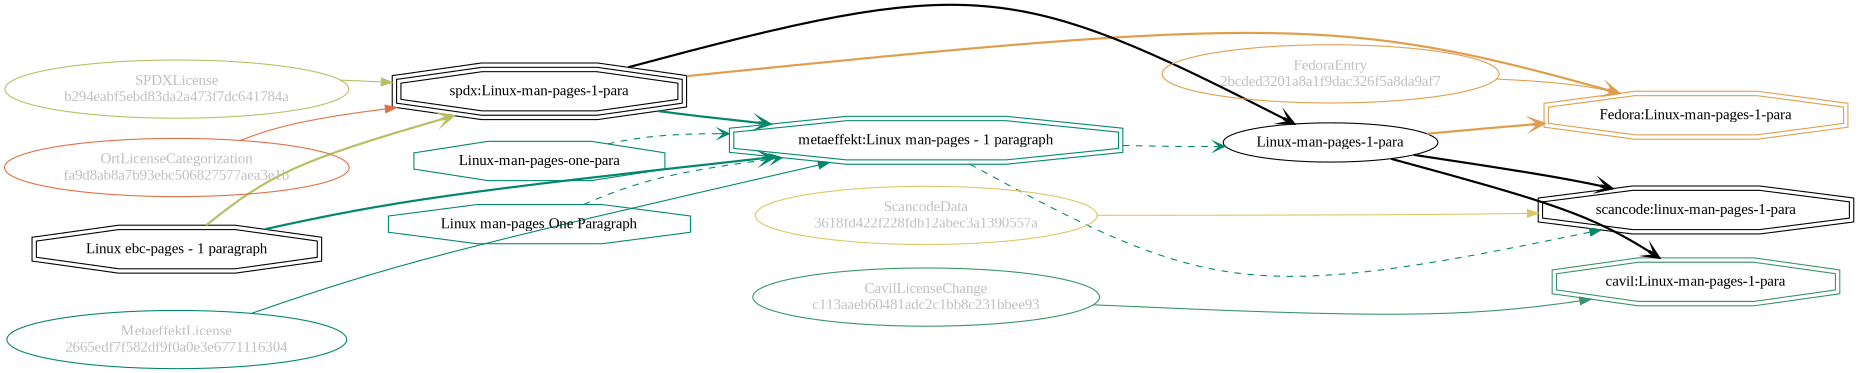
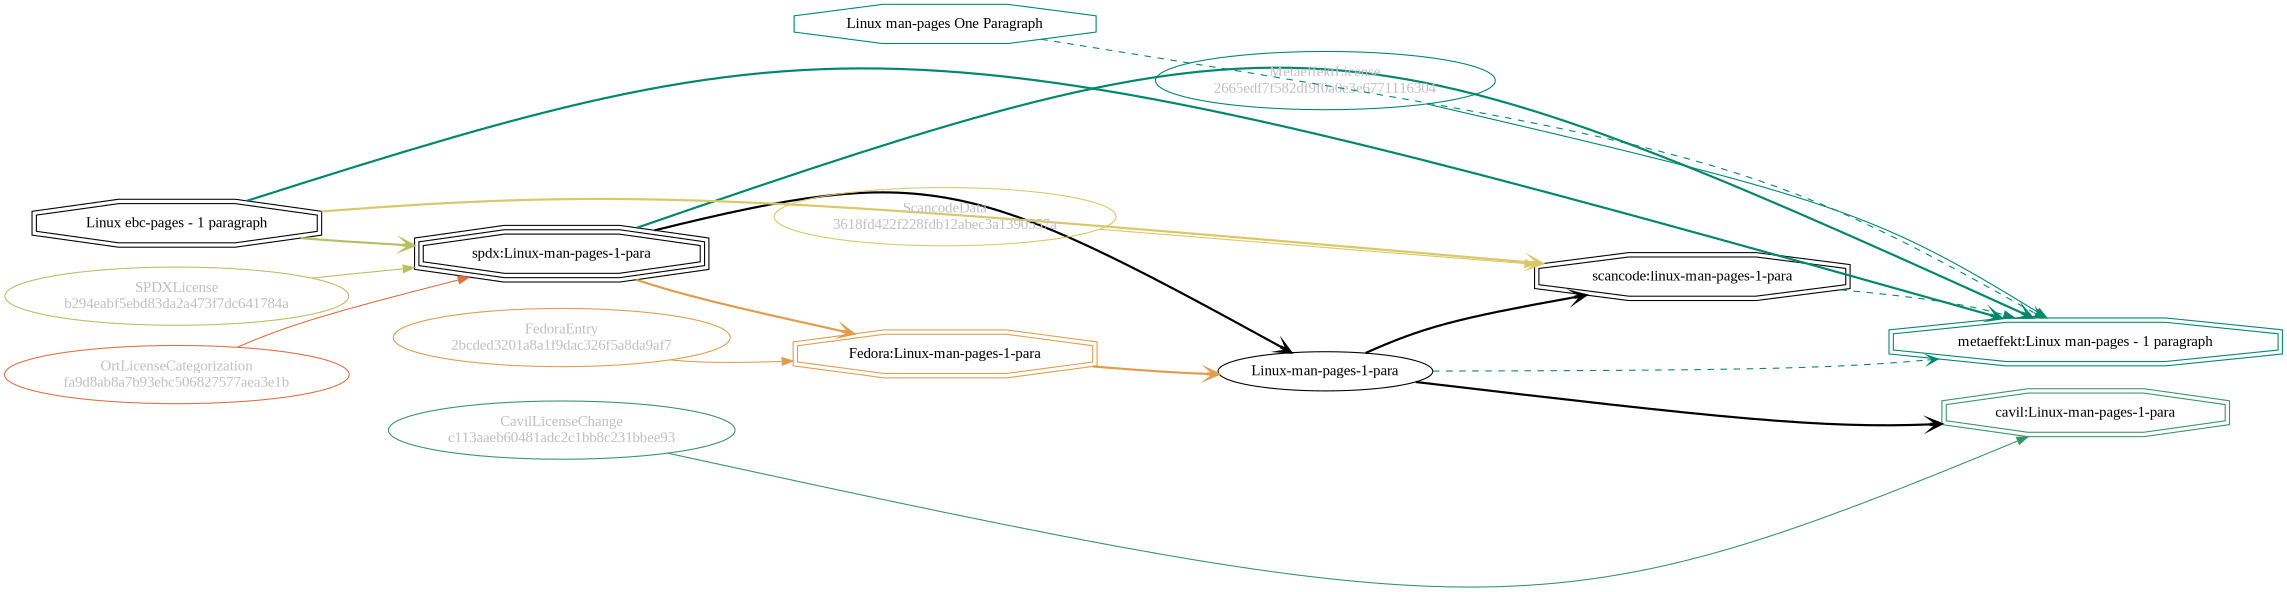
edge "Linux-man-pages-1-para" -> "Fedora:Linux-man-pages-1-para": reversed
node "Linux-man-pages-one-para": removed
edge "Linux ebc-pages - 1 paragraph" -> "scancode:linux-man-pages-1-para": added
